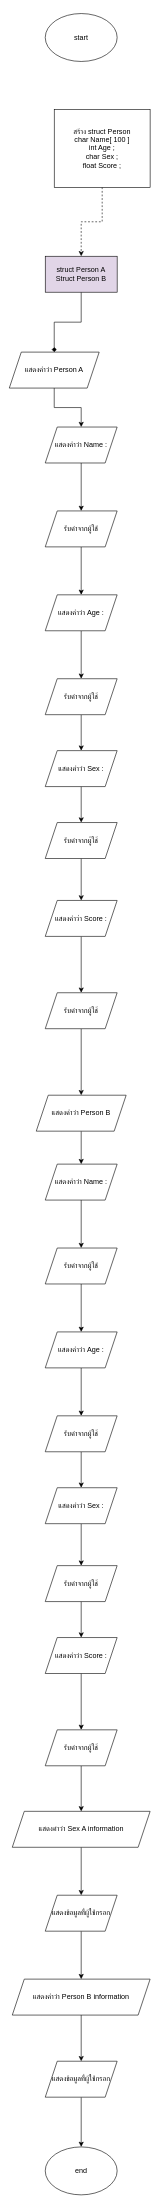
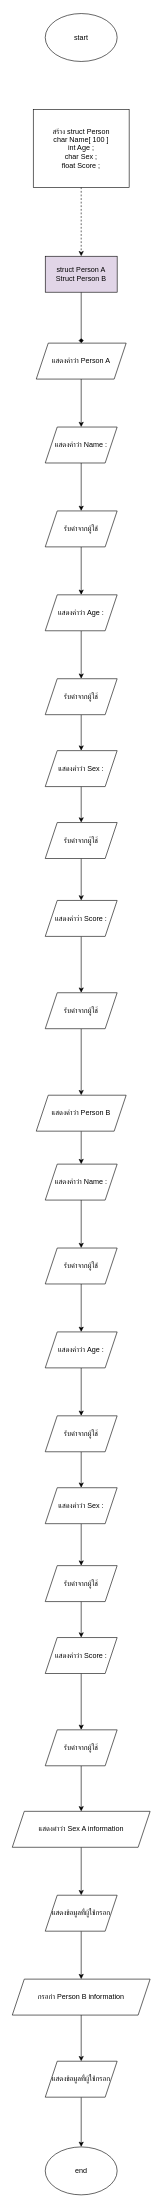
node "สร้าง struct Person char Name[ 100 ] int Age ; char Sex ; float Score ;": moved (102, 147) -> (81, 147)
node "แสดงคำว่า Person A": moved (54, 369) -> (81, 360)
node "แสดงคำว่า Person B information": label "แสดงคำว่า Person B information" -> "กรอก่า Person B information"
